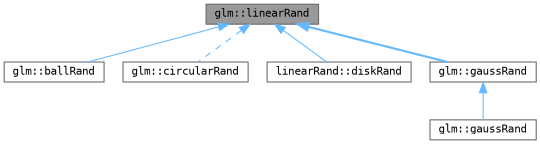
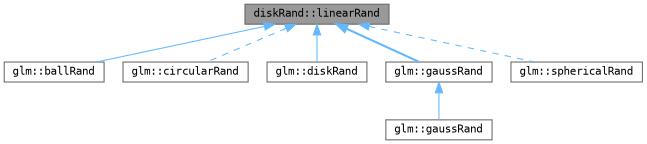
node "glm::linearRand": label "glm::linearRand" -> "diskRand::linearRand"
node "linearRand::diskRand": label "linearRand::diskRand" -> "glm::diskRand"
node "glm::sphericalRand": added
